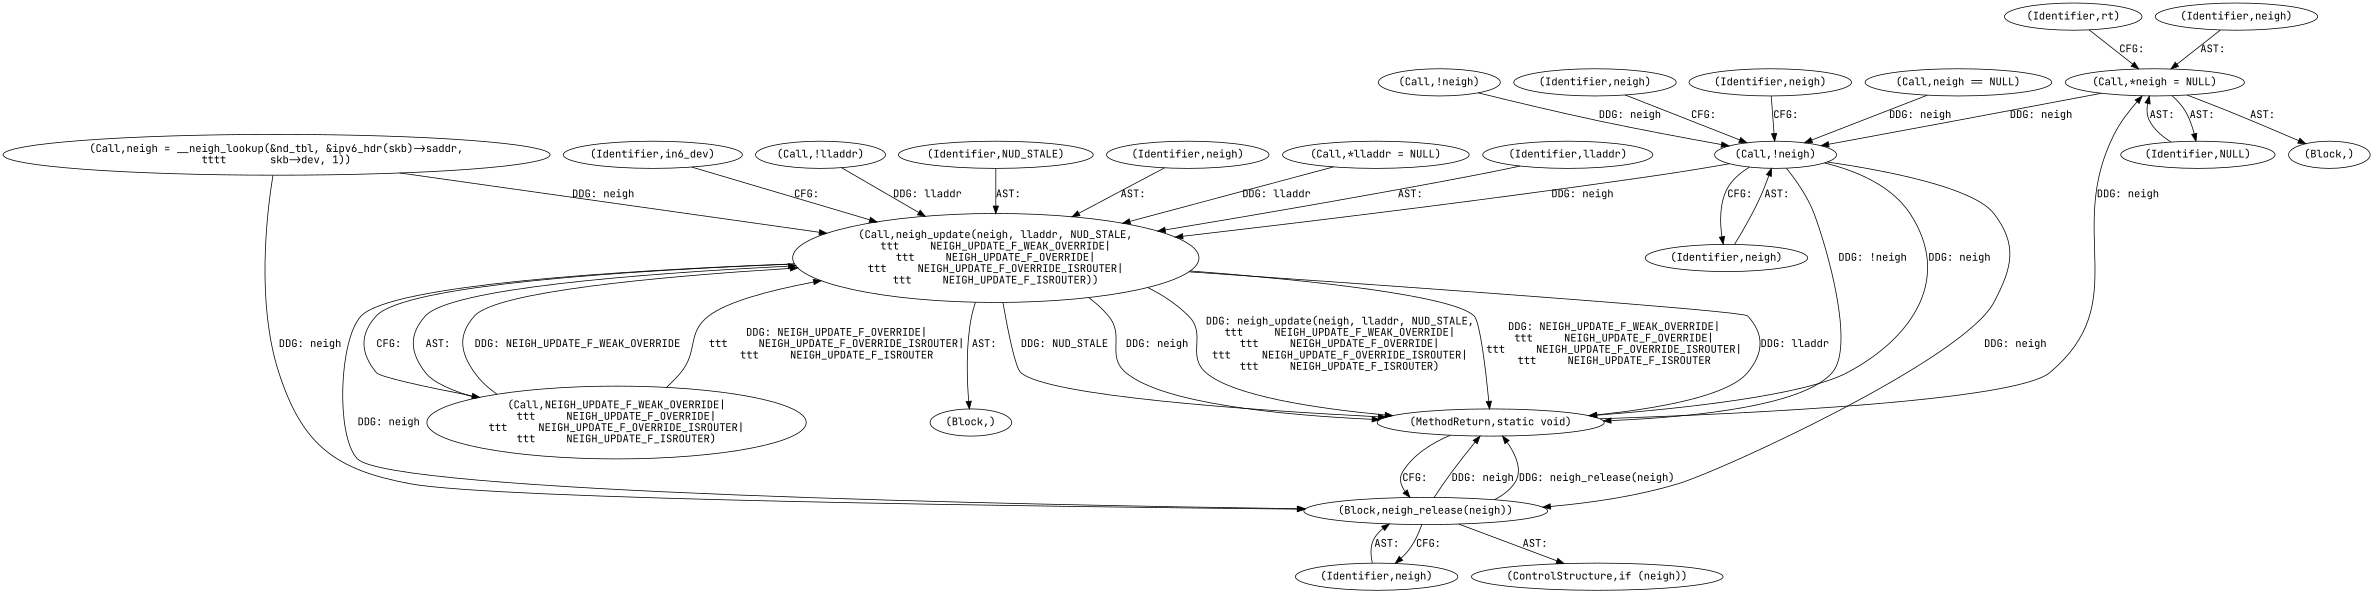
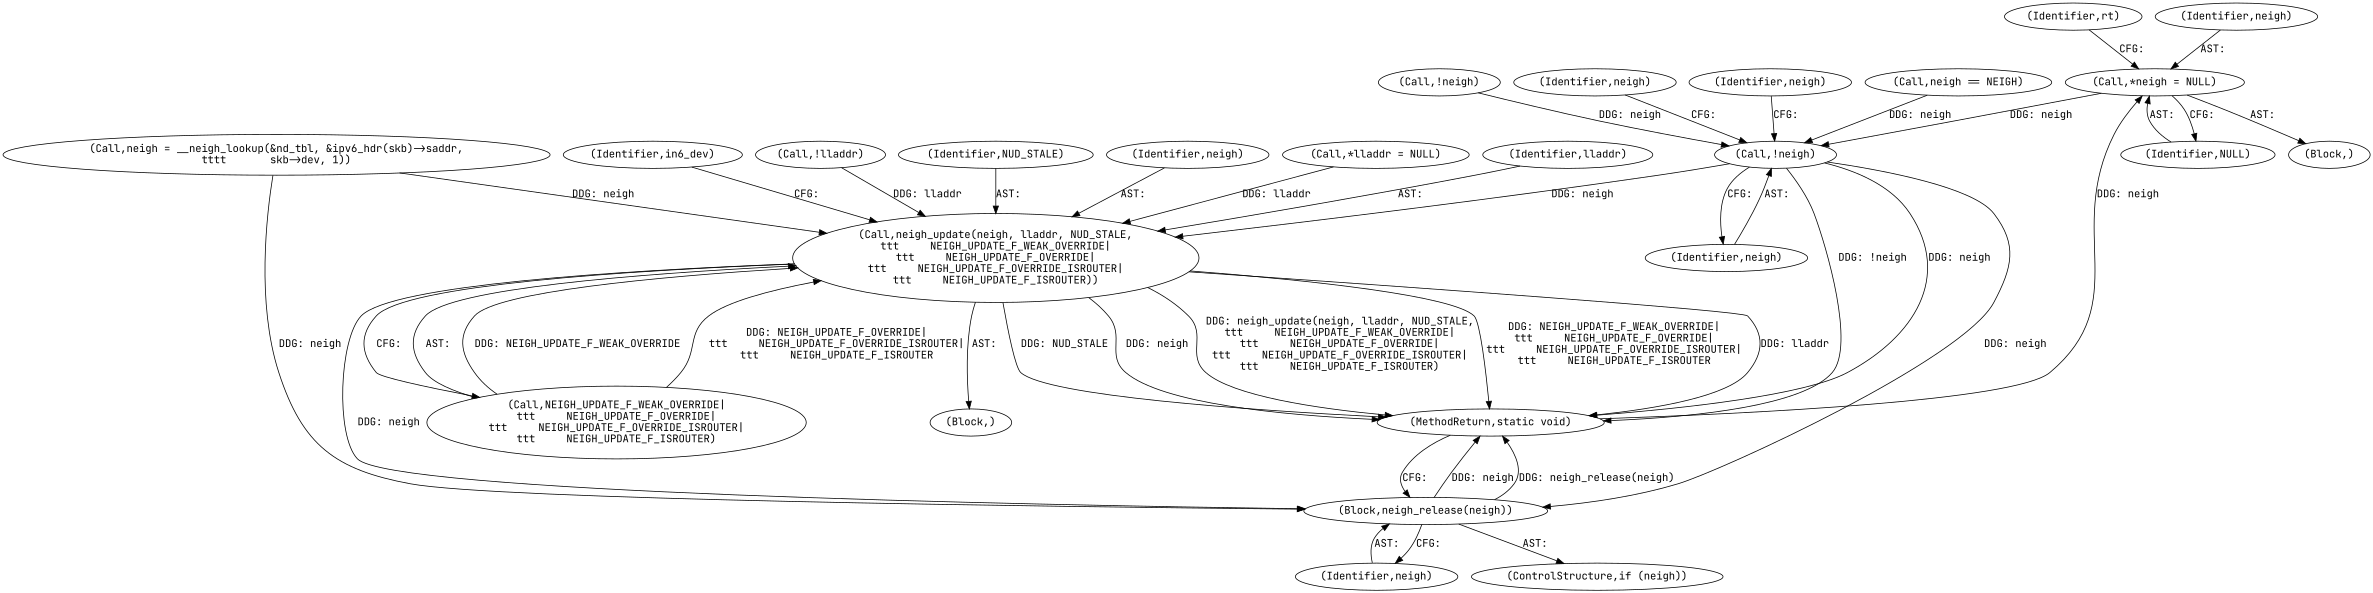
node "(Call,neigh == NULL)": label "(Call,neigh == NULL)" -> "(Call,neigh == NEIGH)"
edge "(Call,*neigh = NULL)" -> "(Identifier,NULL)": label "AST: " -> "CFG: "
